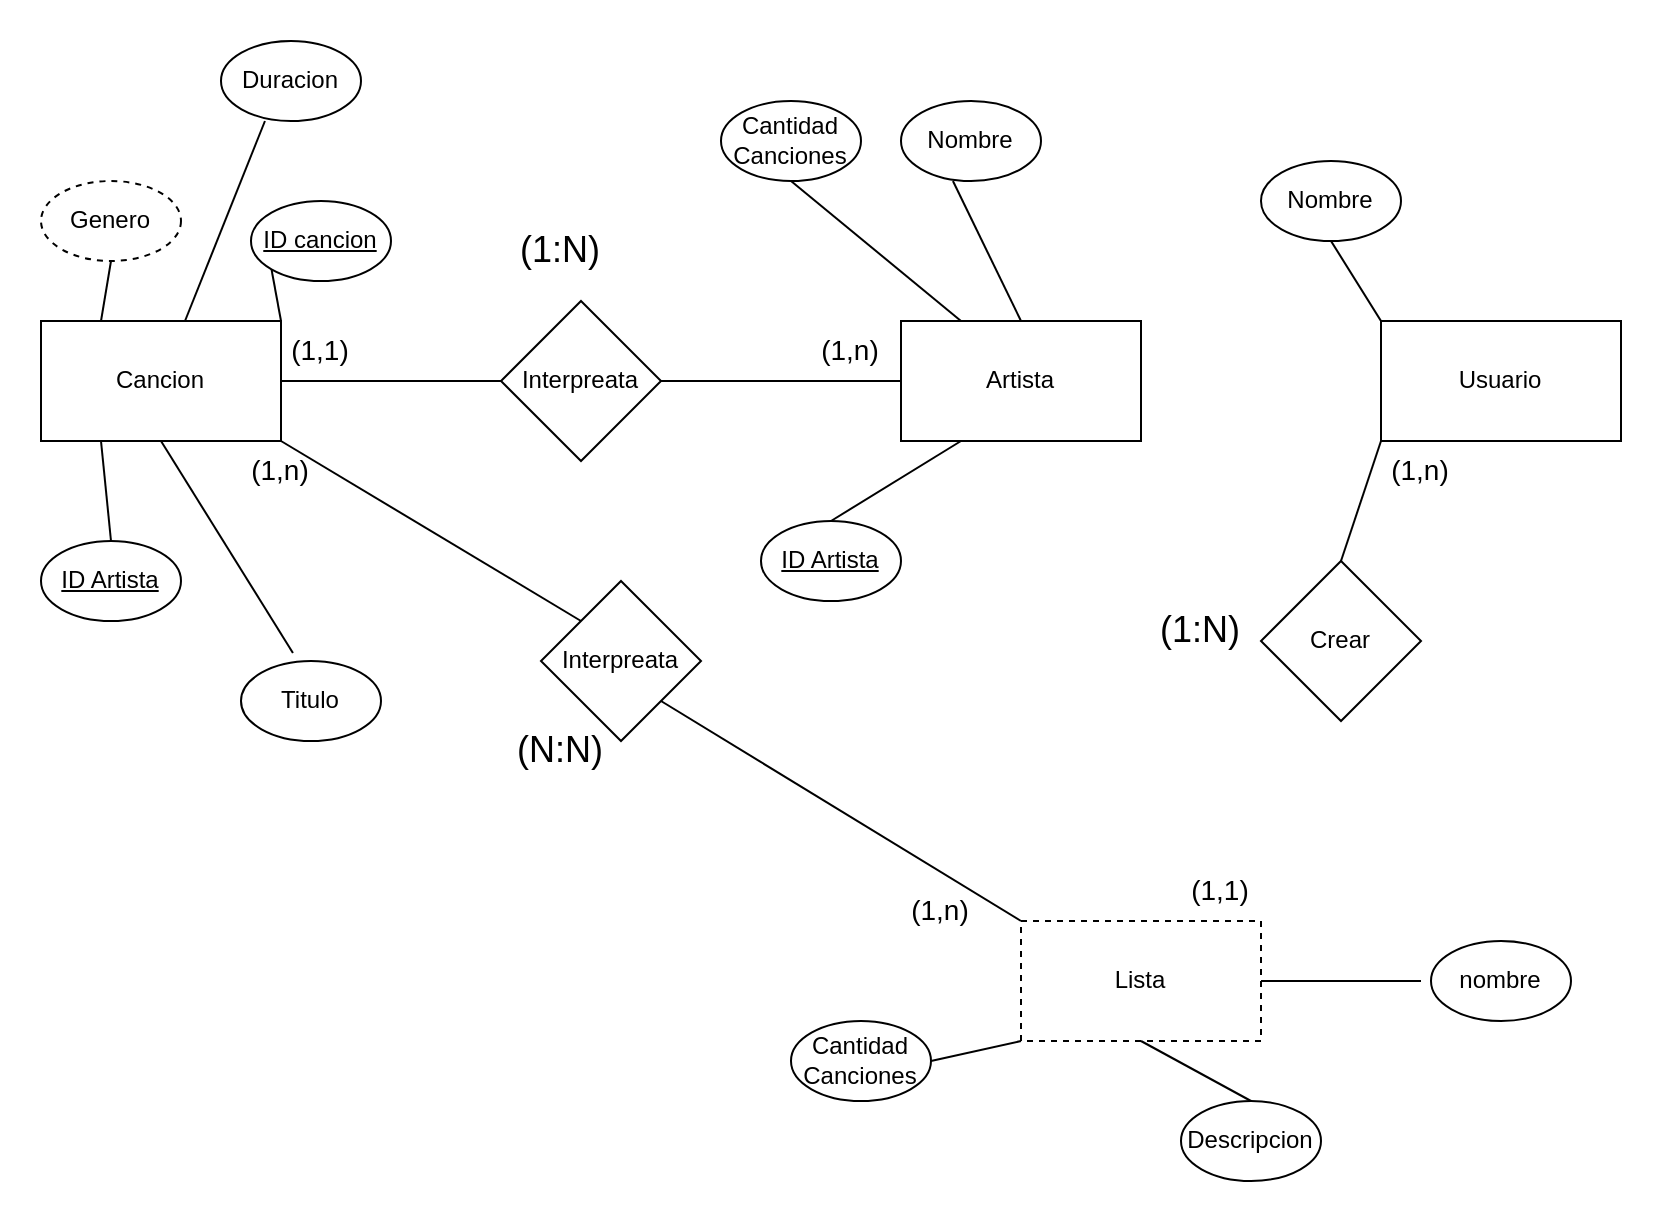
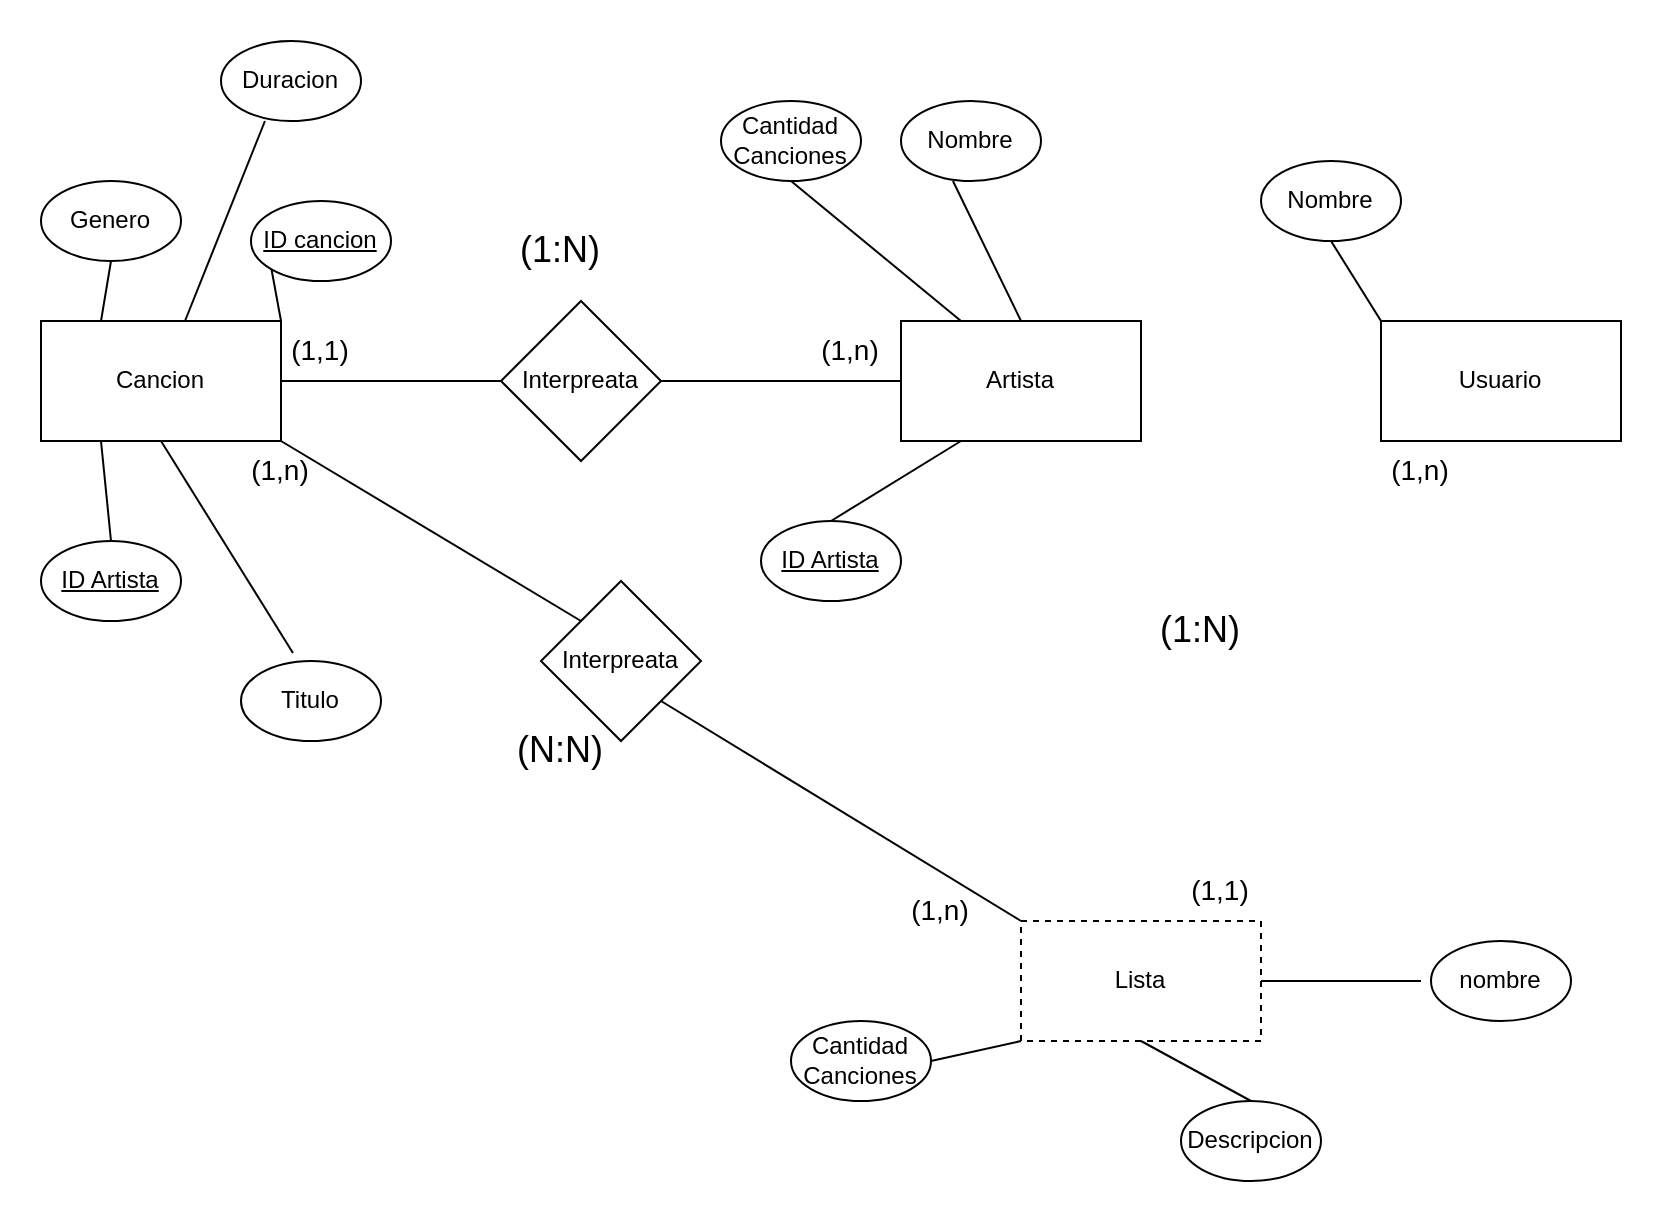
node "Genero": style dashed -> solid
edge "Usuario" -- "Crear": removed
node "Crear": removed
